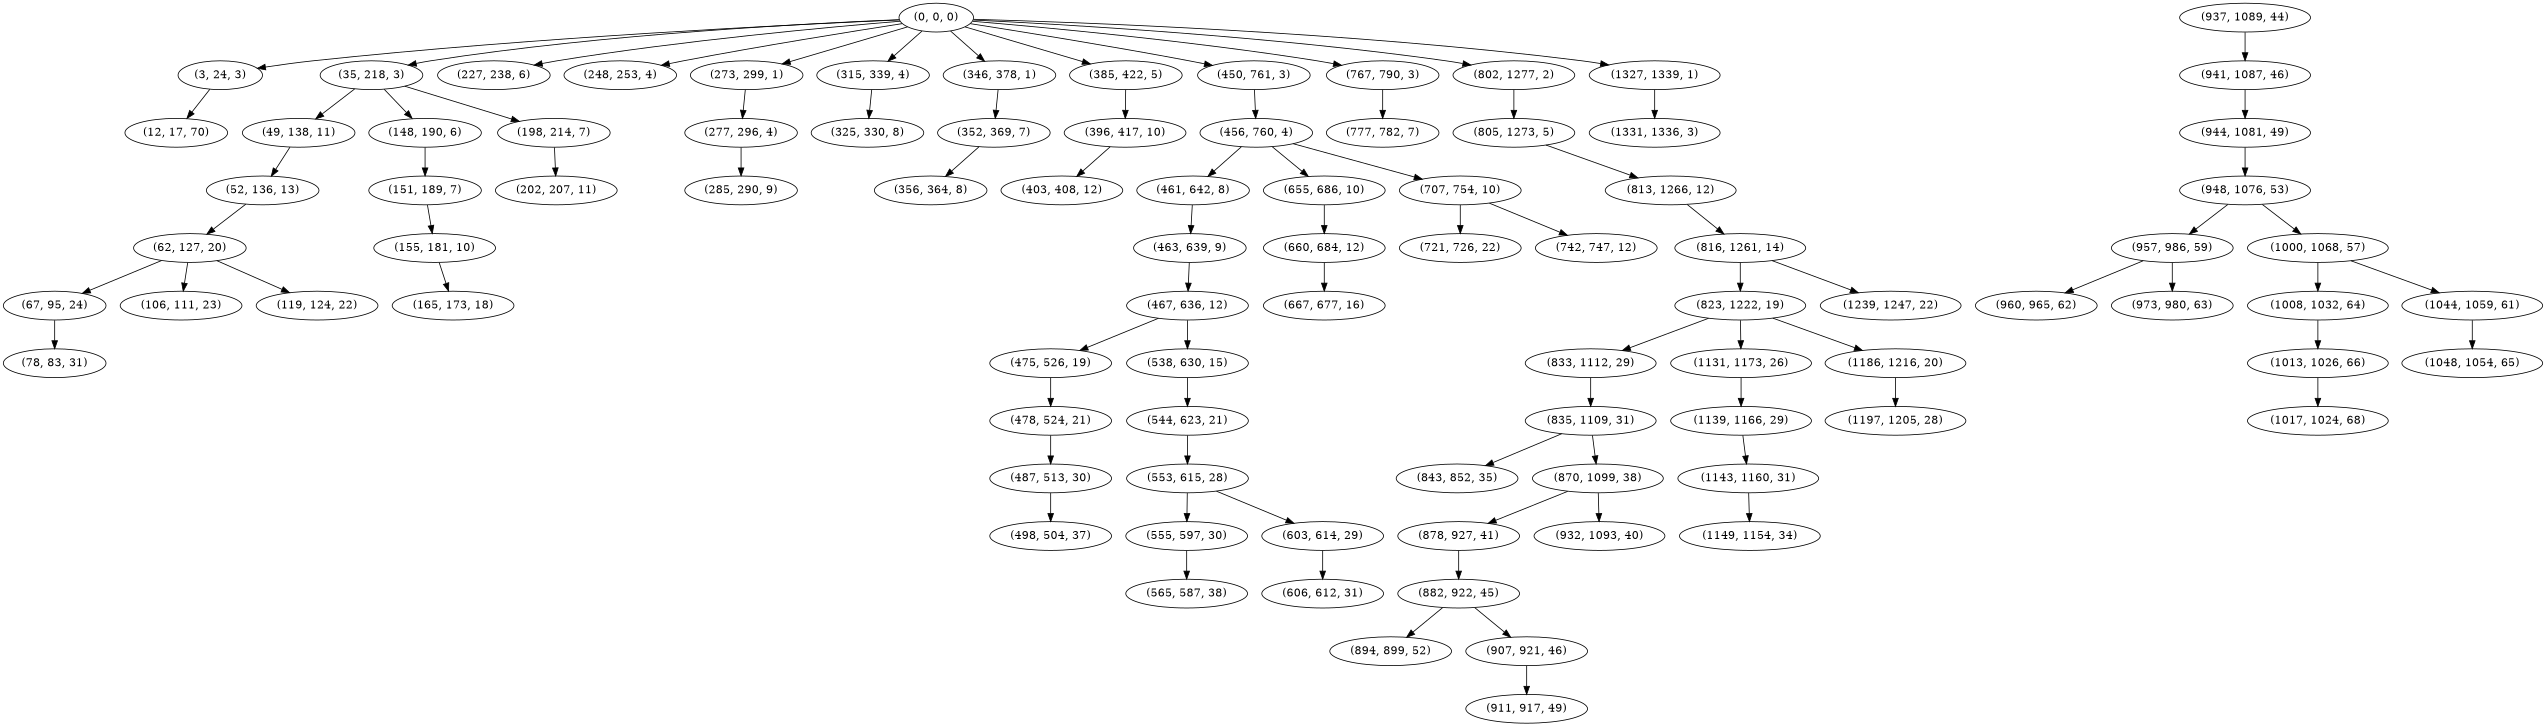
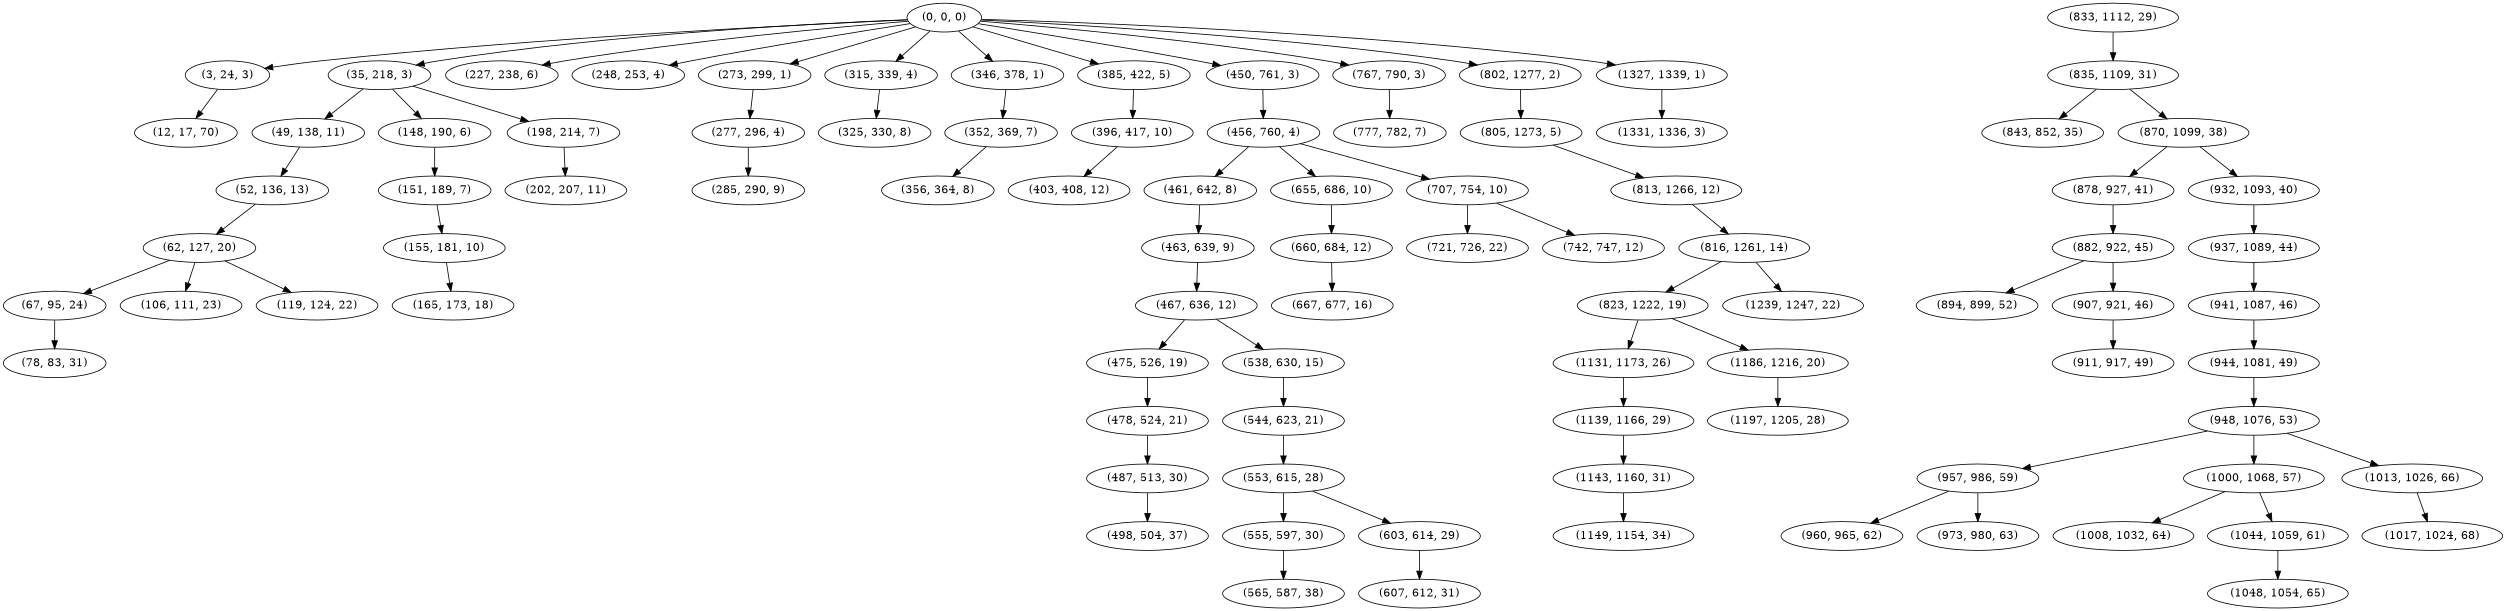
edge "(932, 1093, 40)" -> "(937, 1089, 44)": added
edge "(1008, 1032, 64)" -> "(1013, 1026, 66)": now "(948, 1076, 53)" -> "(1013, 1026, 66)"
edge "(823, 1222, 19)" -> "(833, 1112, 29)": removed
node "(606, 612, 31)": label "(606, 612, 31)" -> "(607, 612, 31)"
